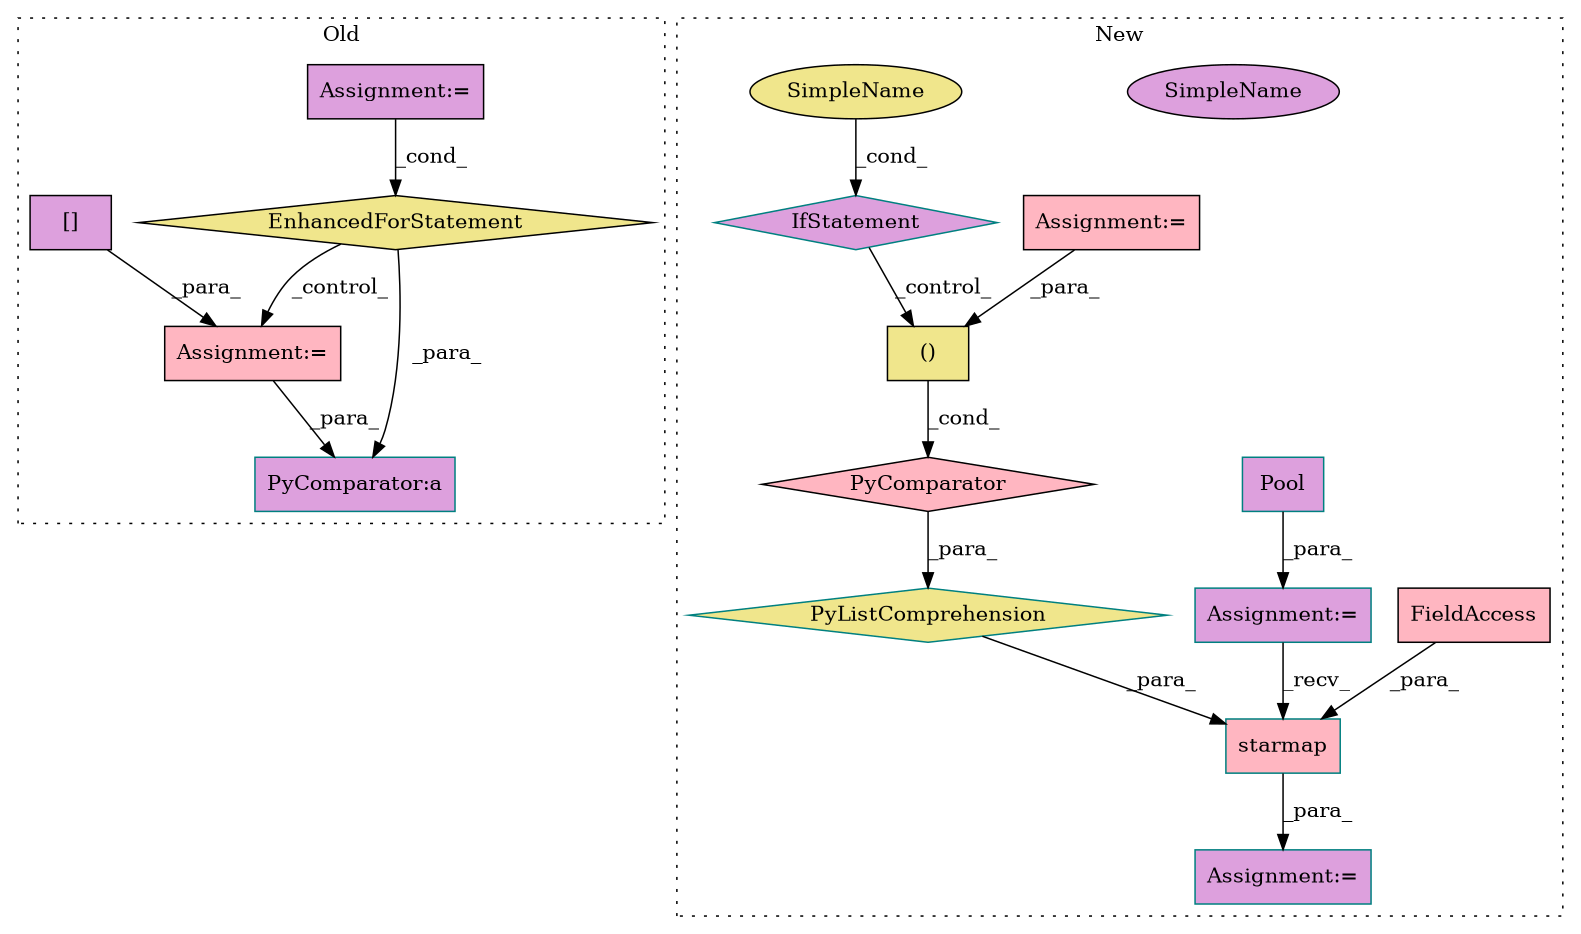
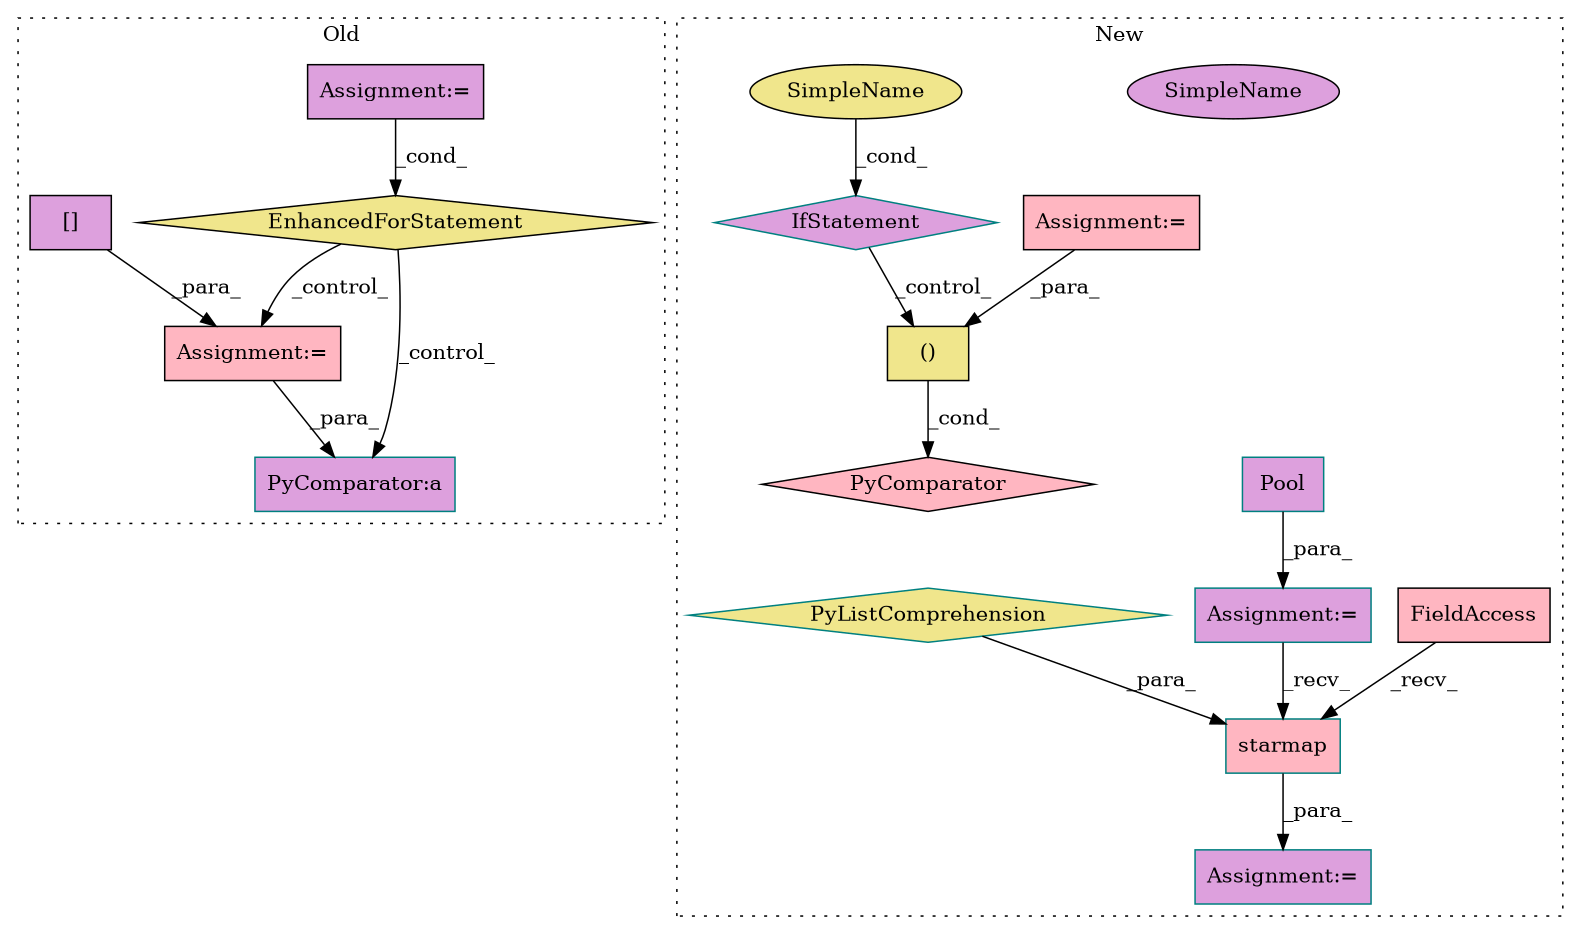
edge "EnhancedForStatement" -> "PyComparator:a": label "_para_" -> "_control_"
edge "PyComparator" -> "PyListComprehension": removed, label "_para_"
edge "FieldAccess" -> "starmap": label "_para_" -> "_recv_"
